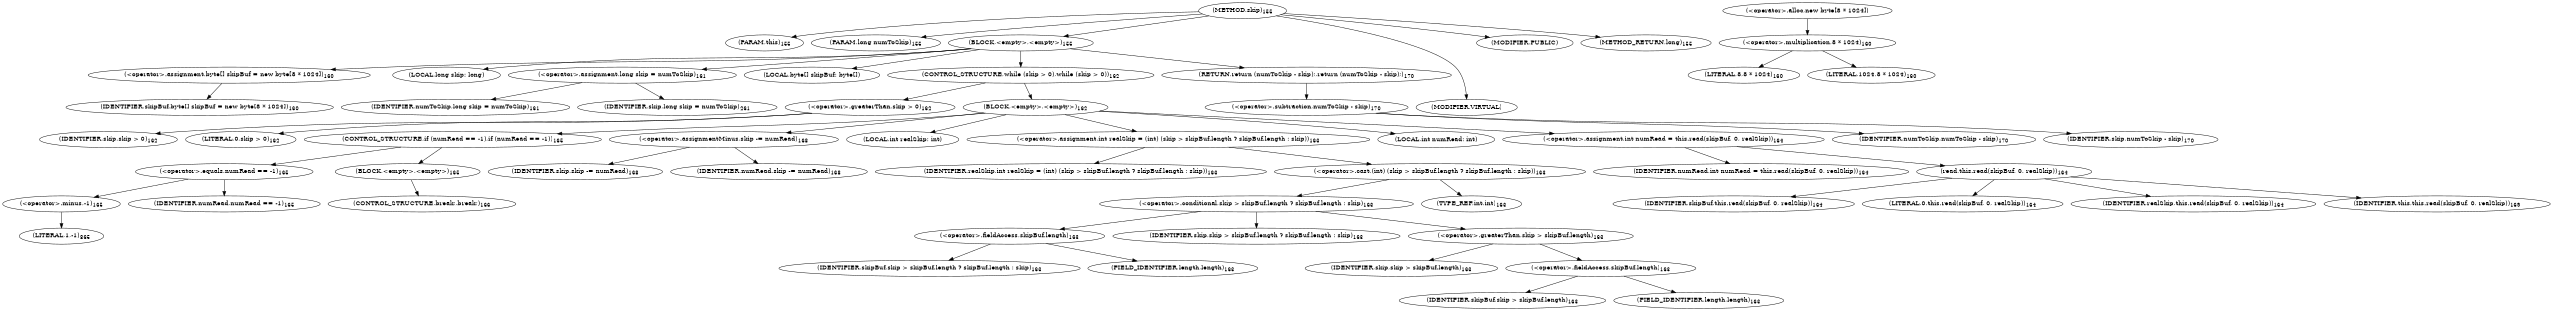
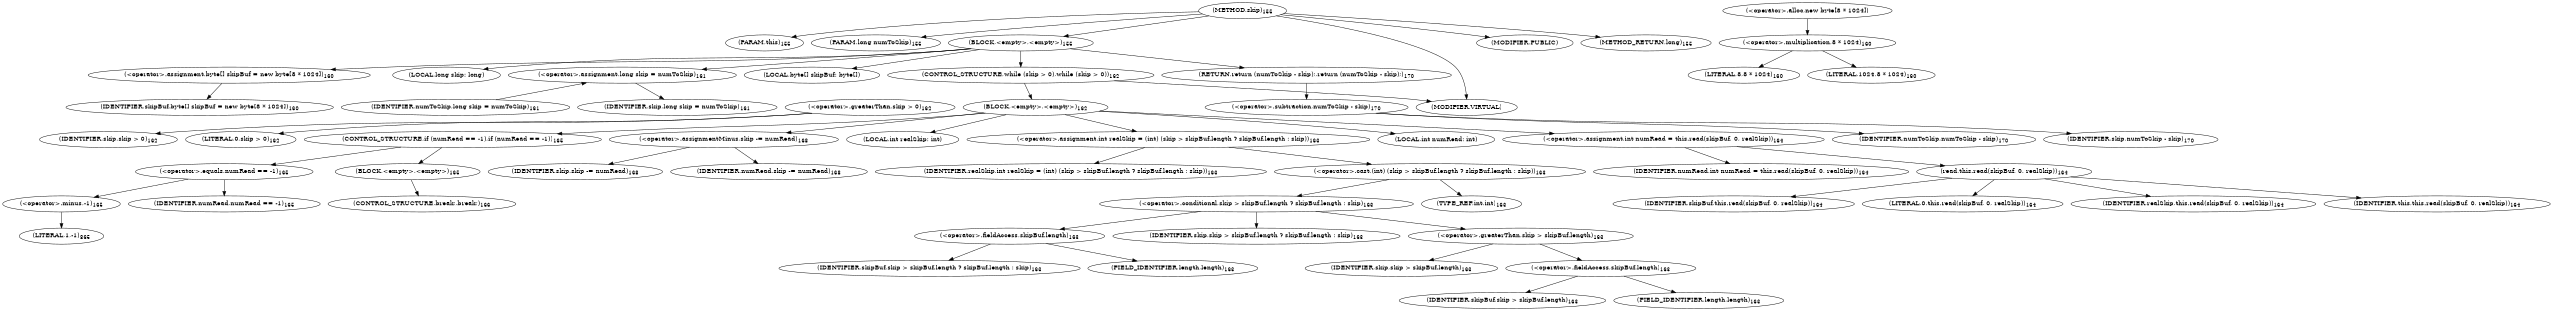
edge "(<operator>.assignment,long skip = numToSkip)" -> "(IDENTIFIER,numToSkip,long skip = numToSkip)": reversed
edge "(CONTROL_STRUCTURE,while (skip > 0),while (skip > 0))" -> "(<operator>.greaterThan,skip > 0)": now "(CONTROL_STRUCTURE,while (skip > 0),while (skip > 0))" -> "(MODIFIER,VIRTUAL)"
node "(IDENTIFIER,skip,long skip = numToSkip)": text "261" -> "161"
node "(IDENTIFIER,this,this.read(skipBuf, 0, realSkip))": text "169" -> "164"
